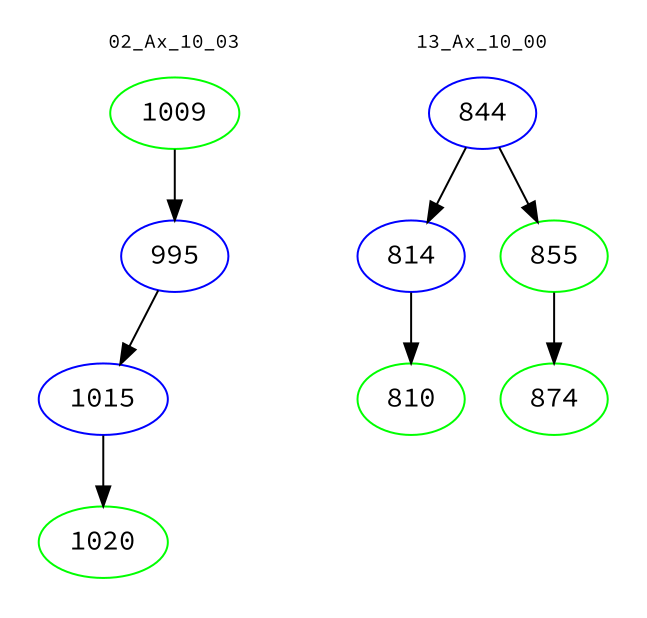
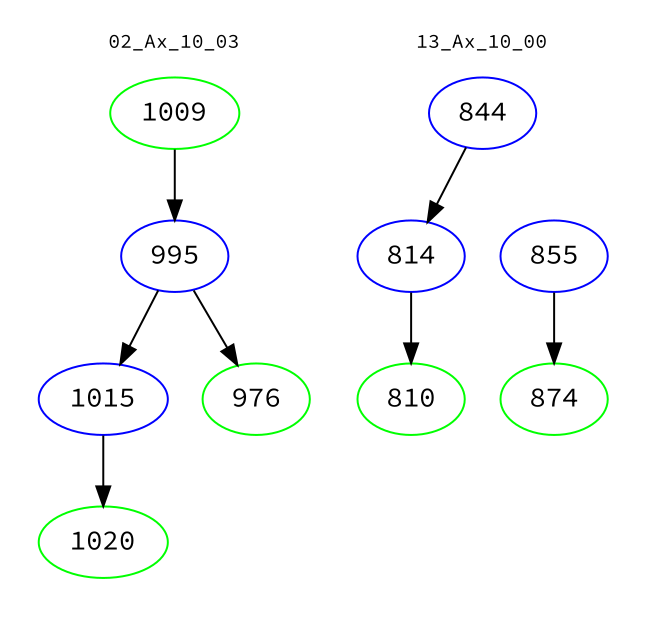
edge "844" -> "855": removed
node "855": color green -> blue
node "976": added
